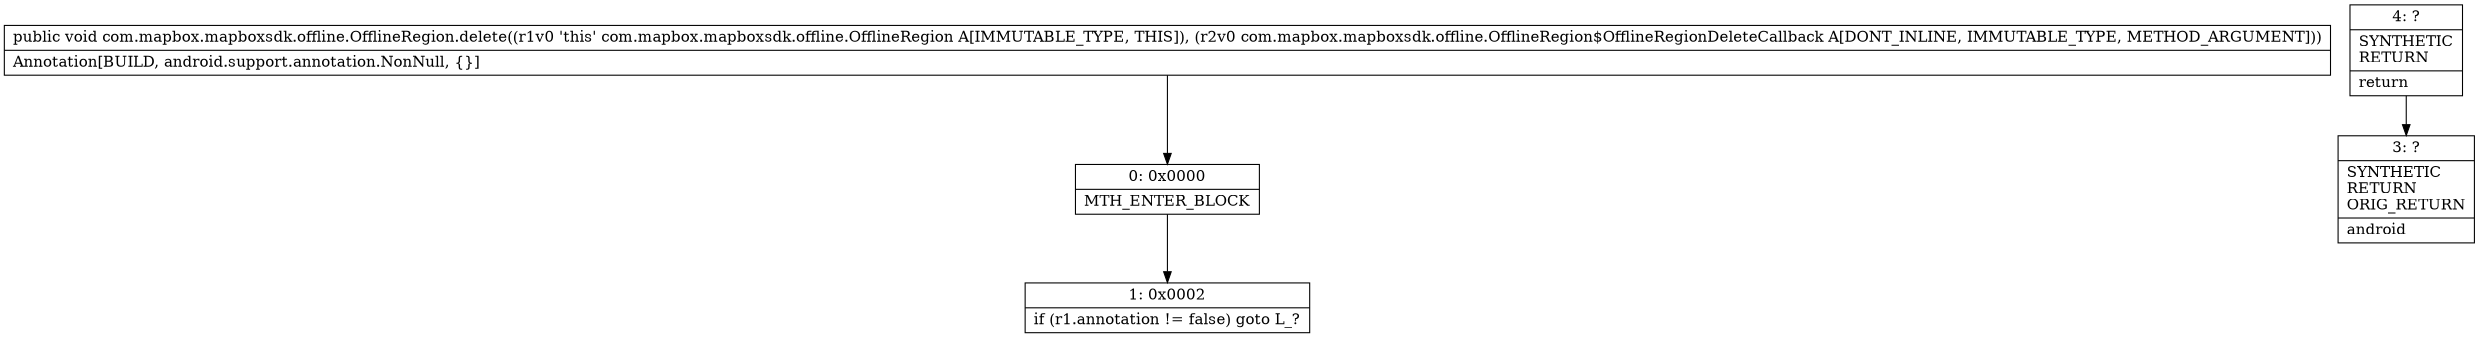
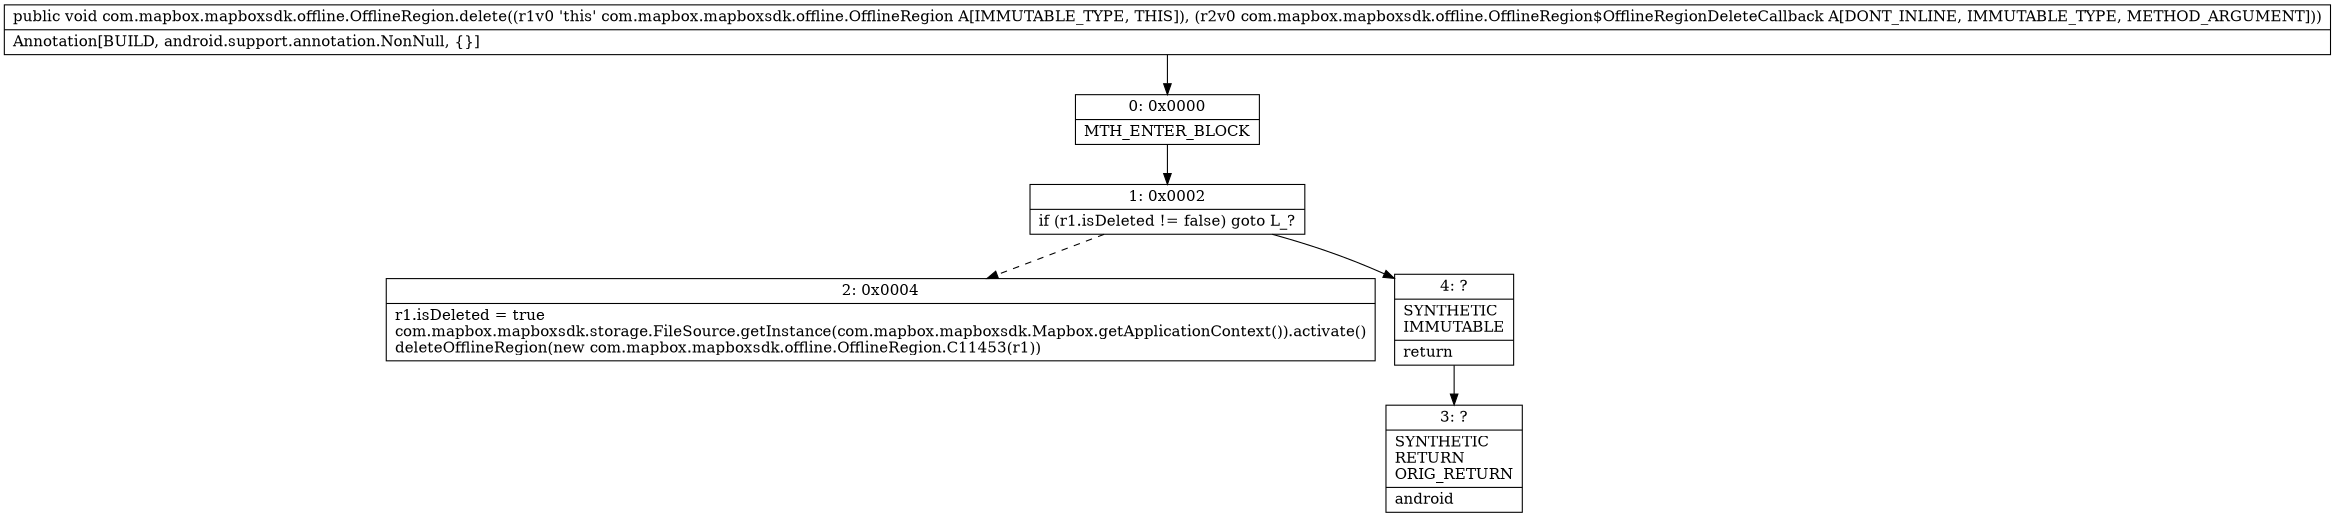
node "4: ?": text "RETURN" -> "IMMUTABLE"
edge "1: 0x0002" -> "4: ?": added
node "2: 0x0004": added
node "1: 0x0002": text "if (r1.annotation != false) goto L_?" -> "if (r1.isDeleted != false) goto L_?"
